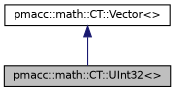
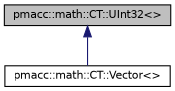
edge "pmacc::math::CT::UInt32<>" -> "pmacc::math::CT::Vector<>": reversed
